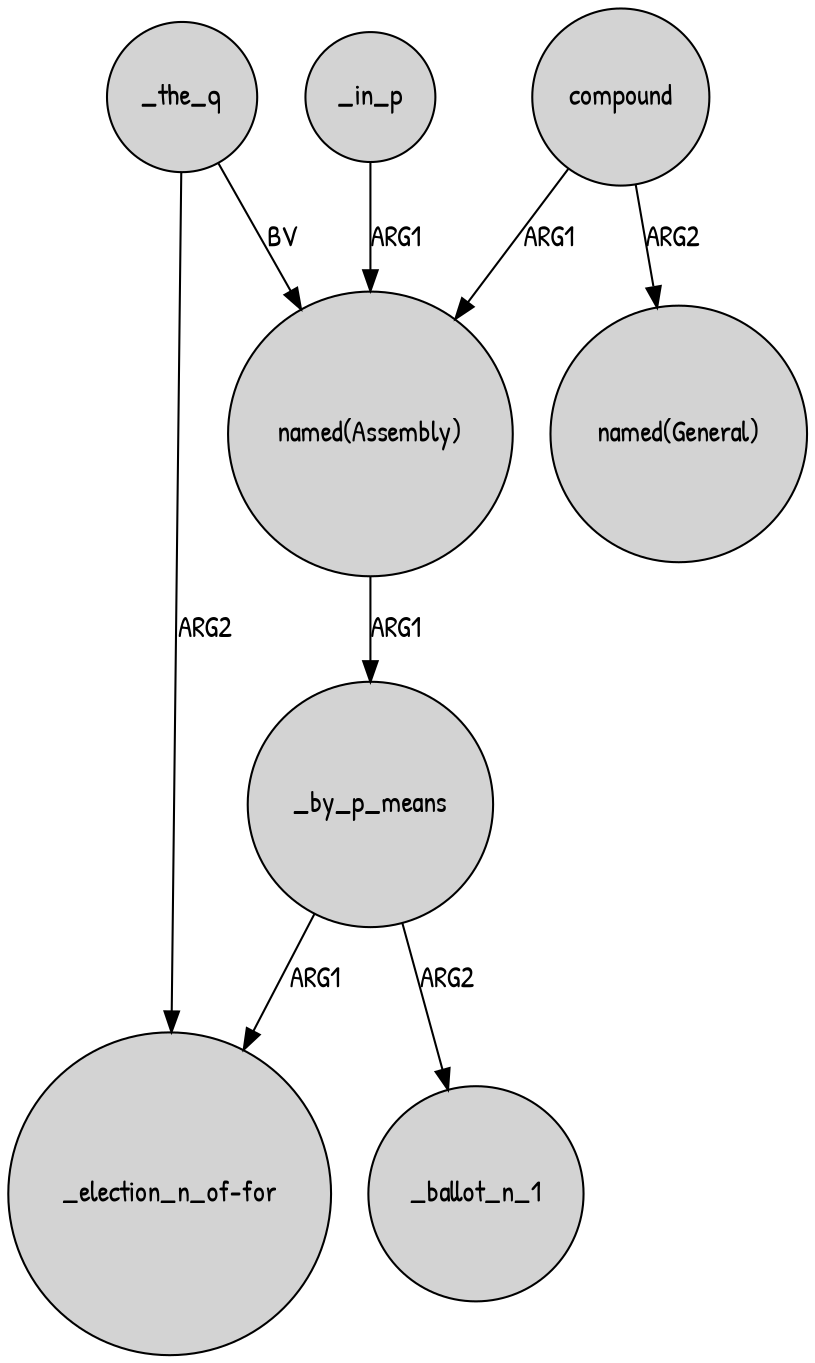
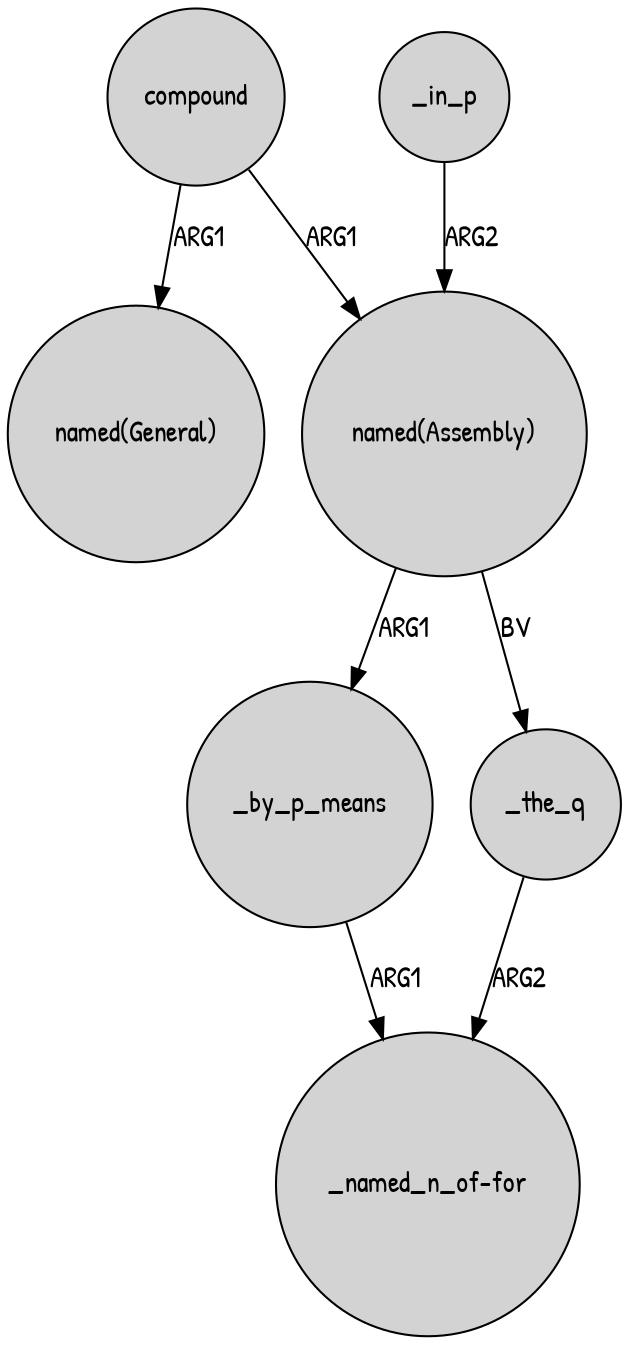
edge "_the_q" -> "named(Assembly)": reversed
edge "_in_p" -> "named(Assembly)": label "ARG1" -> "ARG2"
edge "compound" -> "named(General)": label "ARG2" -> "ARG1"
node "_election_n_of-for": label "_election_n_of-for" -> "_named_n_of-for"
node "_ballot_n_1": removed
